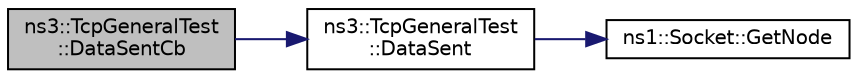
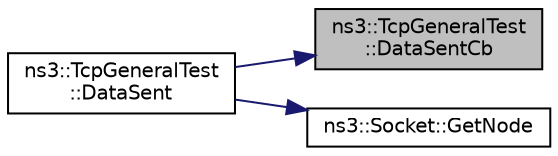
edge "ns3::TcpGeneralTest ::DataSentCb" -> "ns3::TcpGeneralTest ::DataSent": reversed
node "ns1::Socket::GetNode": label "ns1::Socket::GetNode" -> "ns3::Socket::GetNode"
